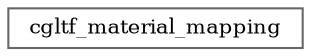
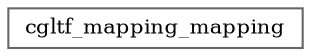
node "cgltf_material_mapping": label "cgltf_material_mapping" -> "cgltf_mapping_mapping"
